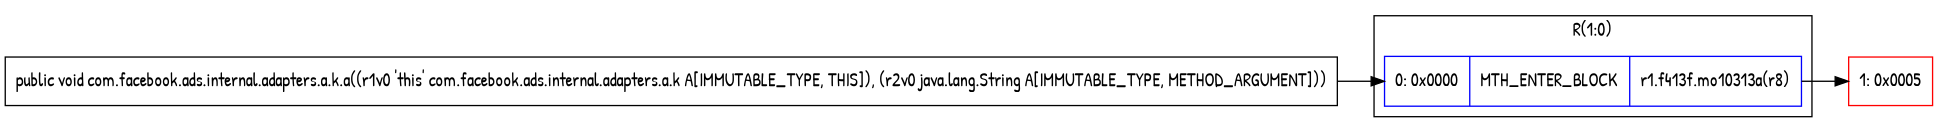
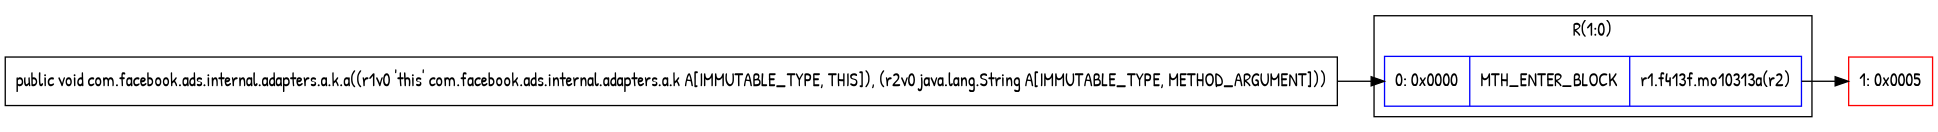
node "0: 0x0000": text "r1.f413f.mo10313a(r8)" -> "r1.f413f.mo10313a(r2)"
